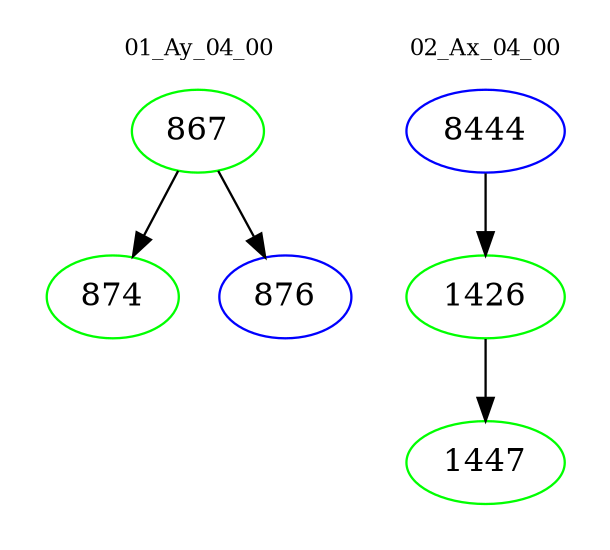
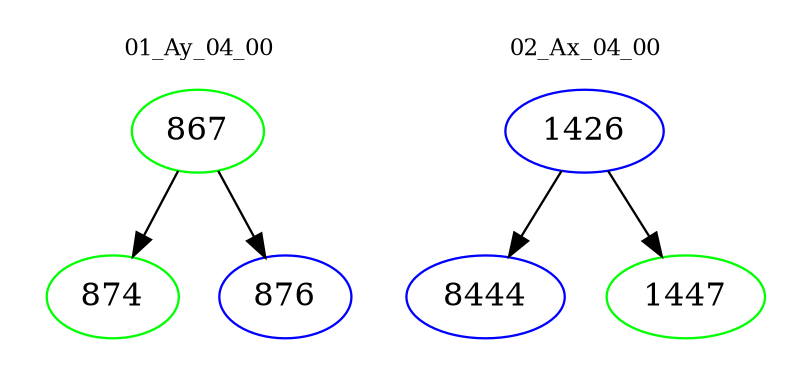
edge "8444" -> "1426": reversed
node "1426": color green -> blue
